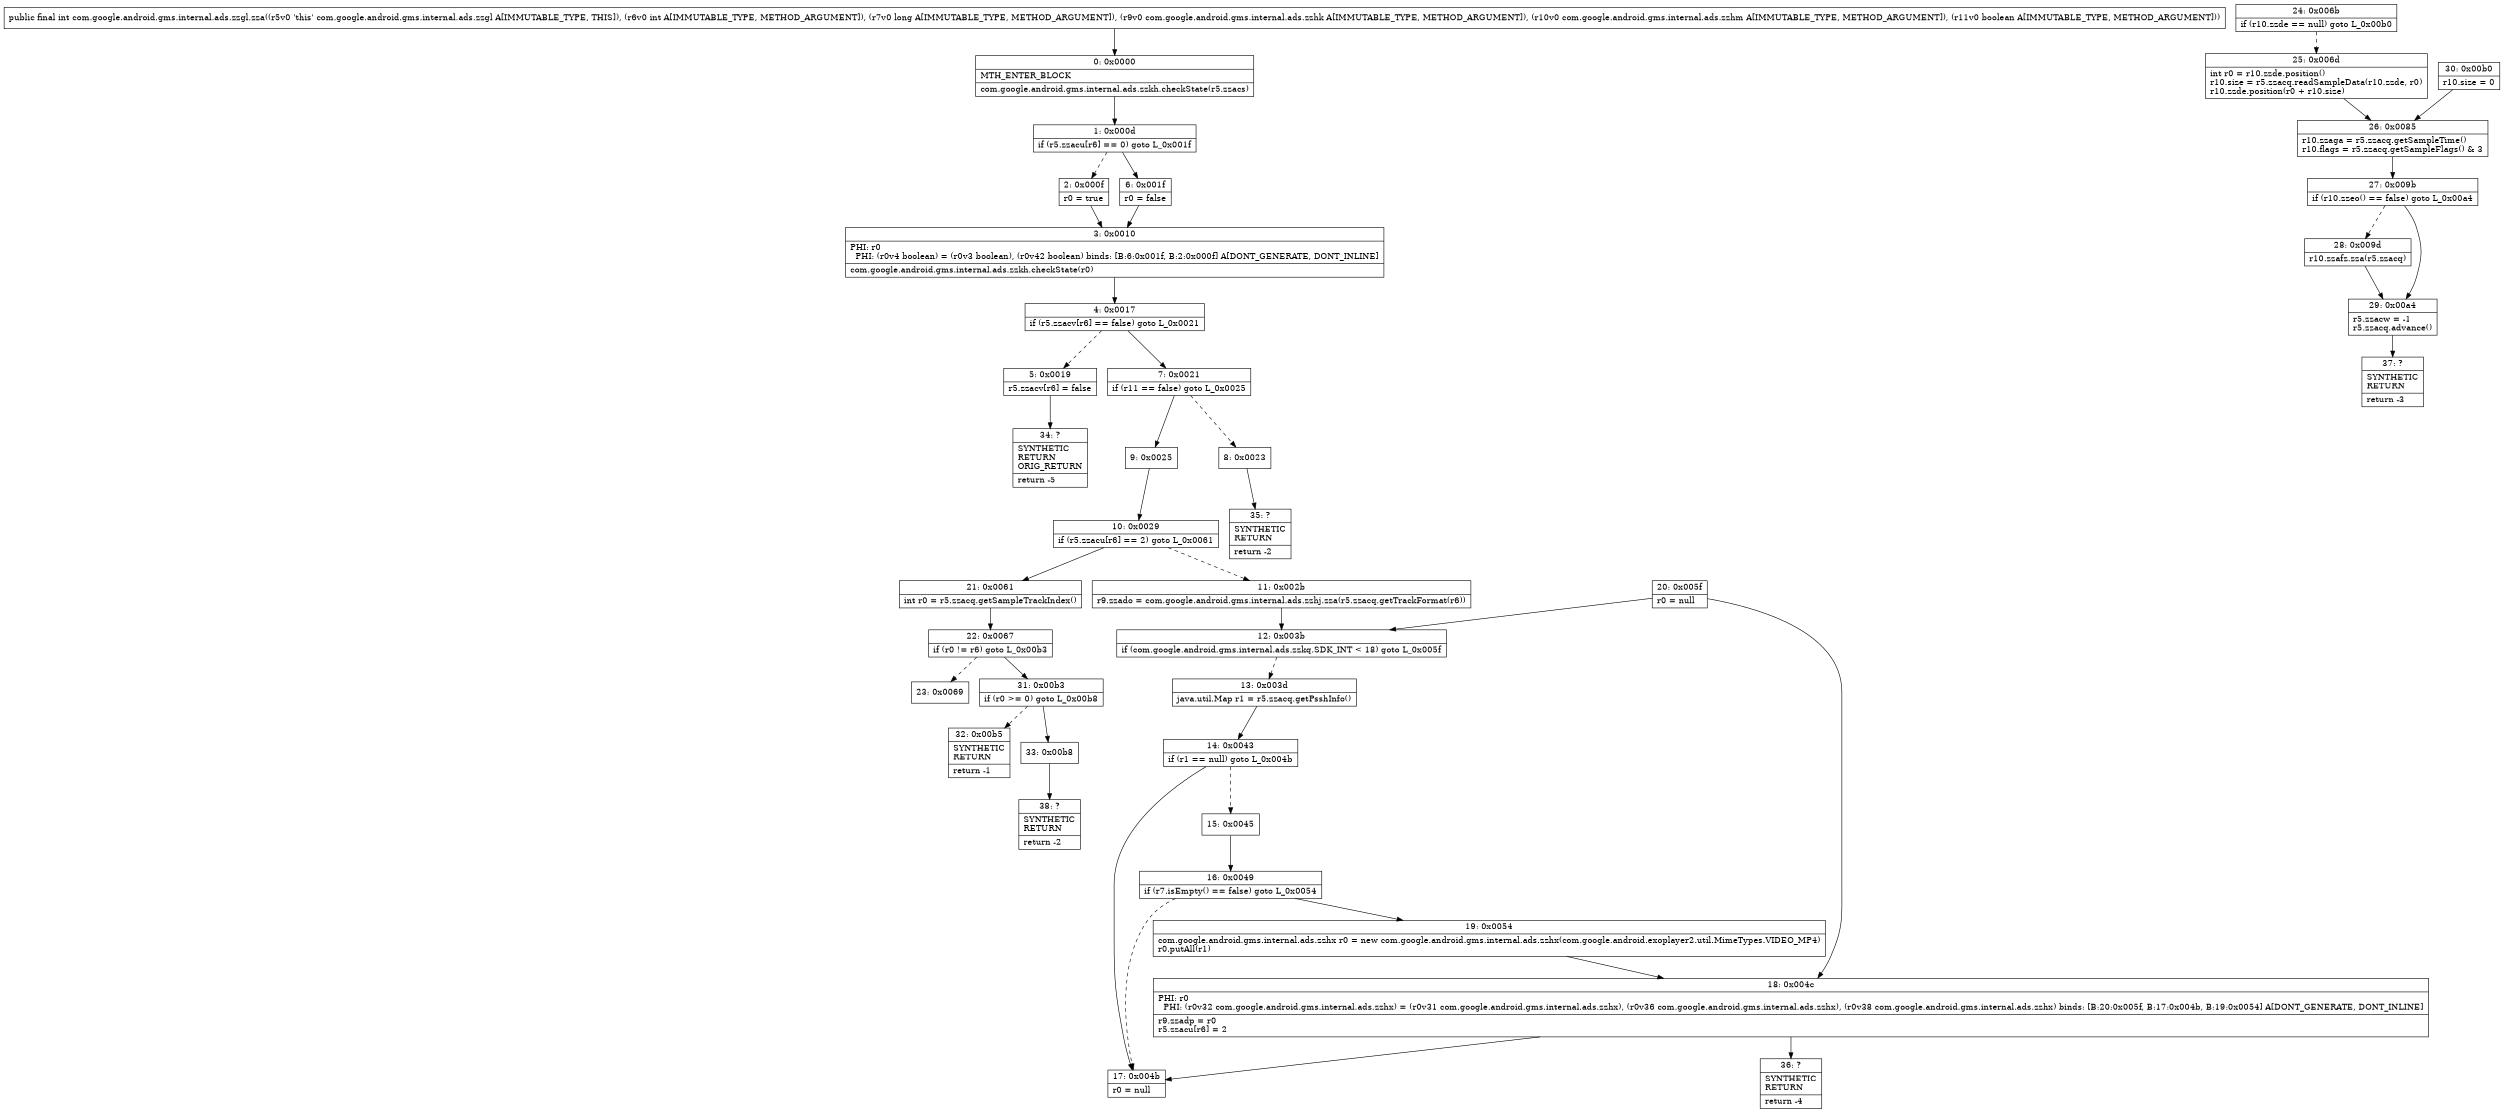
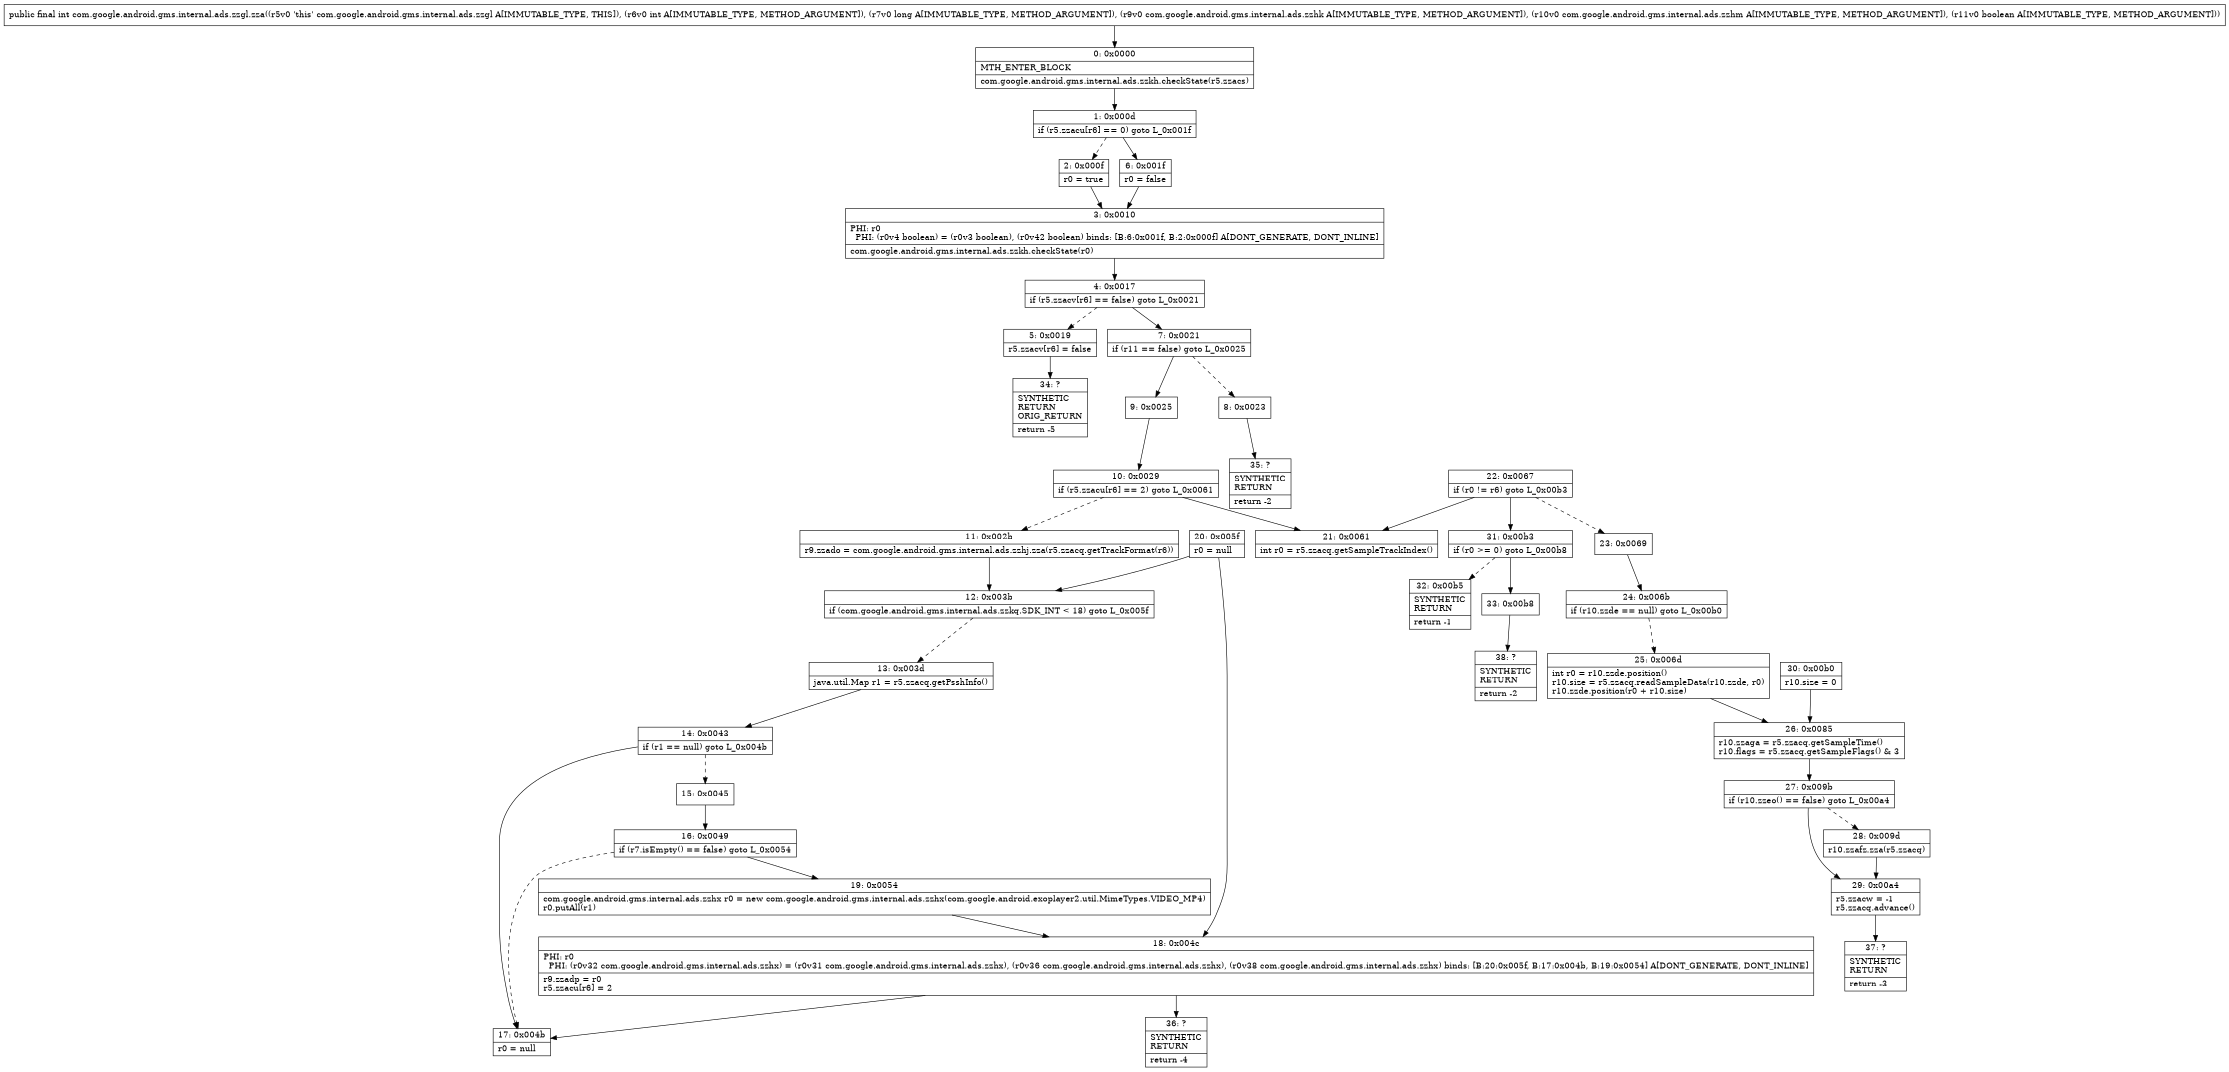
edge "23: 0x0069" -> "24: 0x006b": added
edge "21: 0x0061" -> "22: 0x0067": reversed
